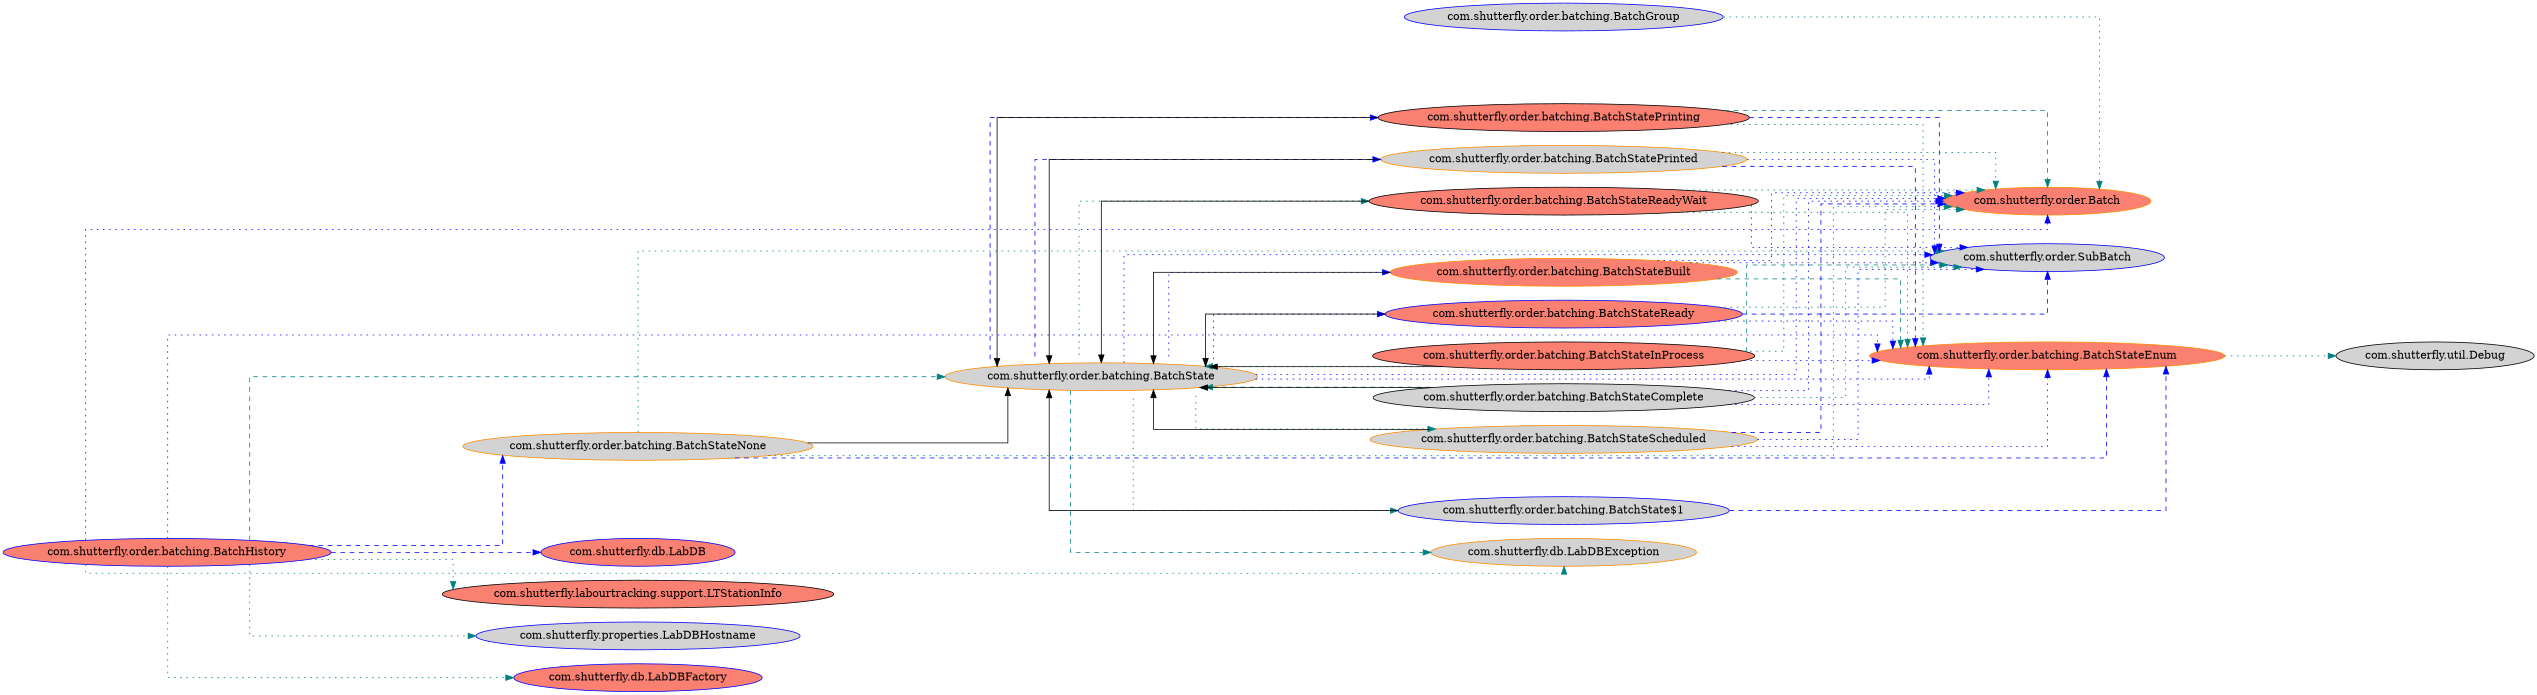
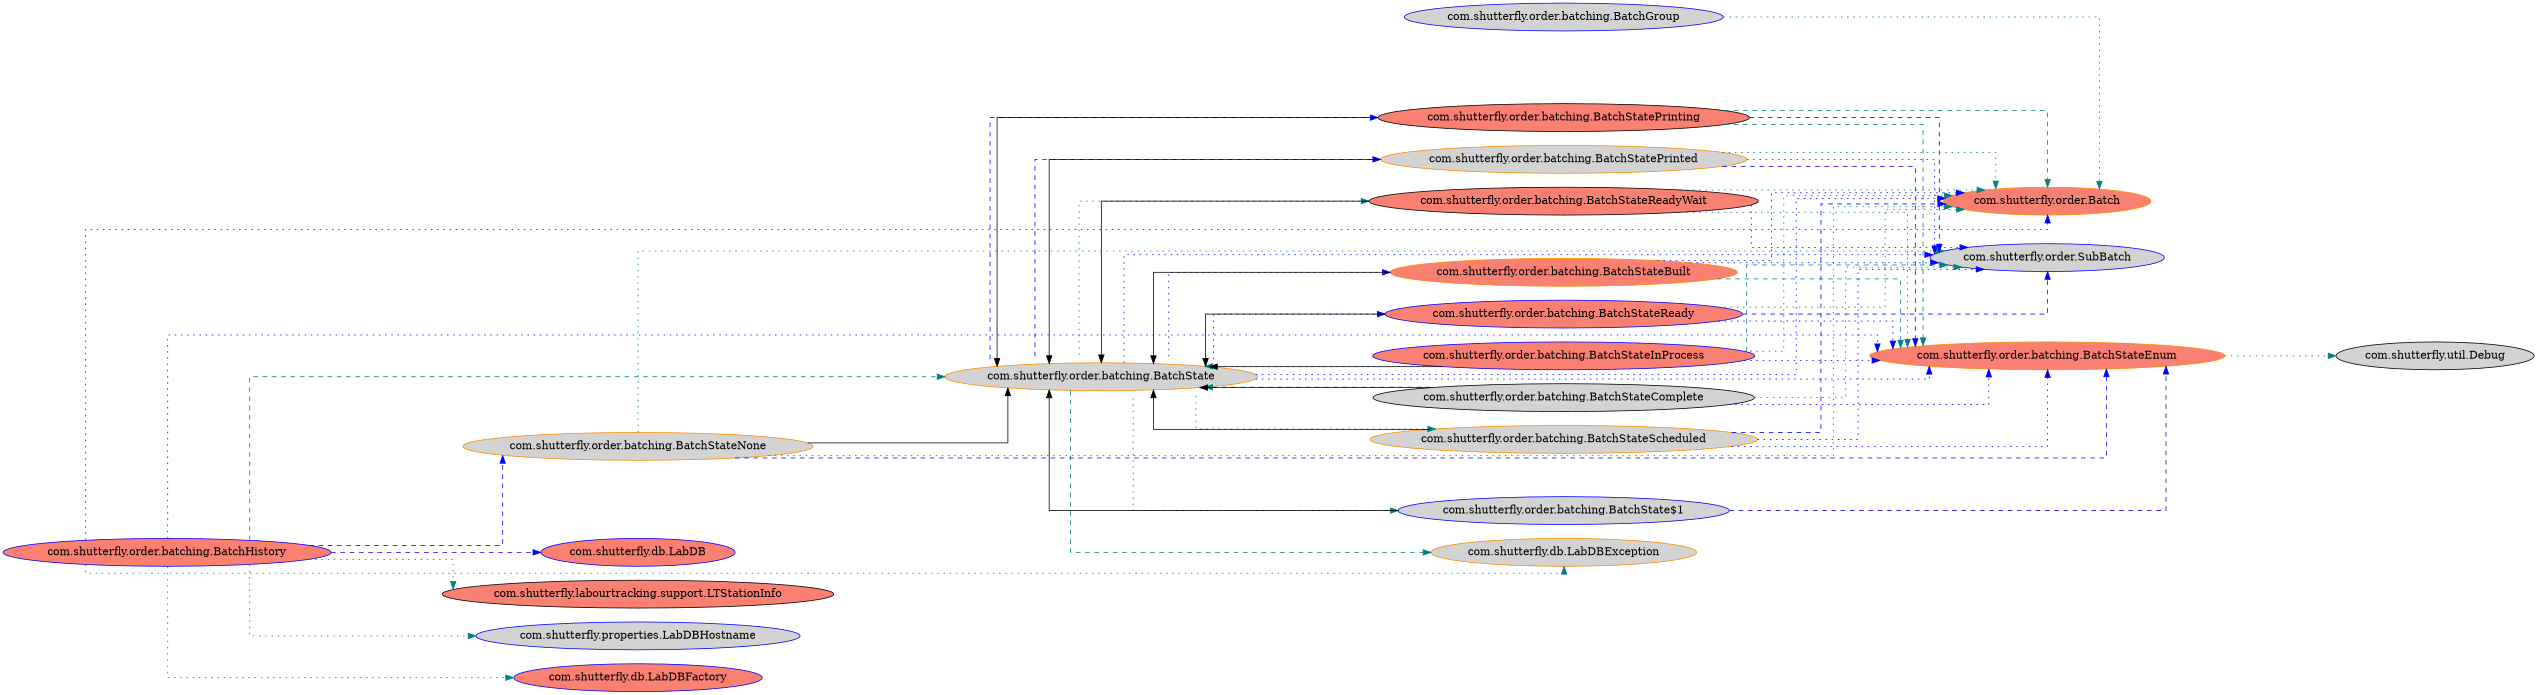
edge "com.shutterfly.order.batching.BatchStatePrinting" -> "com.shutterfly.order.batching.BatchStateEnum": style dotted -> dashed
edge "com.shutterfly.order.batching.BatchStateComplete" -> "com.shutterfly.order.Batch": removed
node "com.shutterfly.order.batching.BatchStateInProcess": color black -> blue
